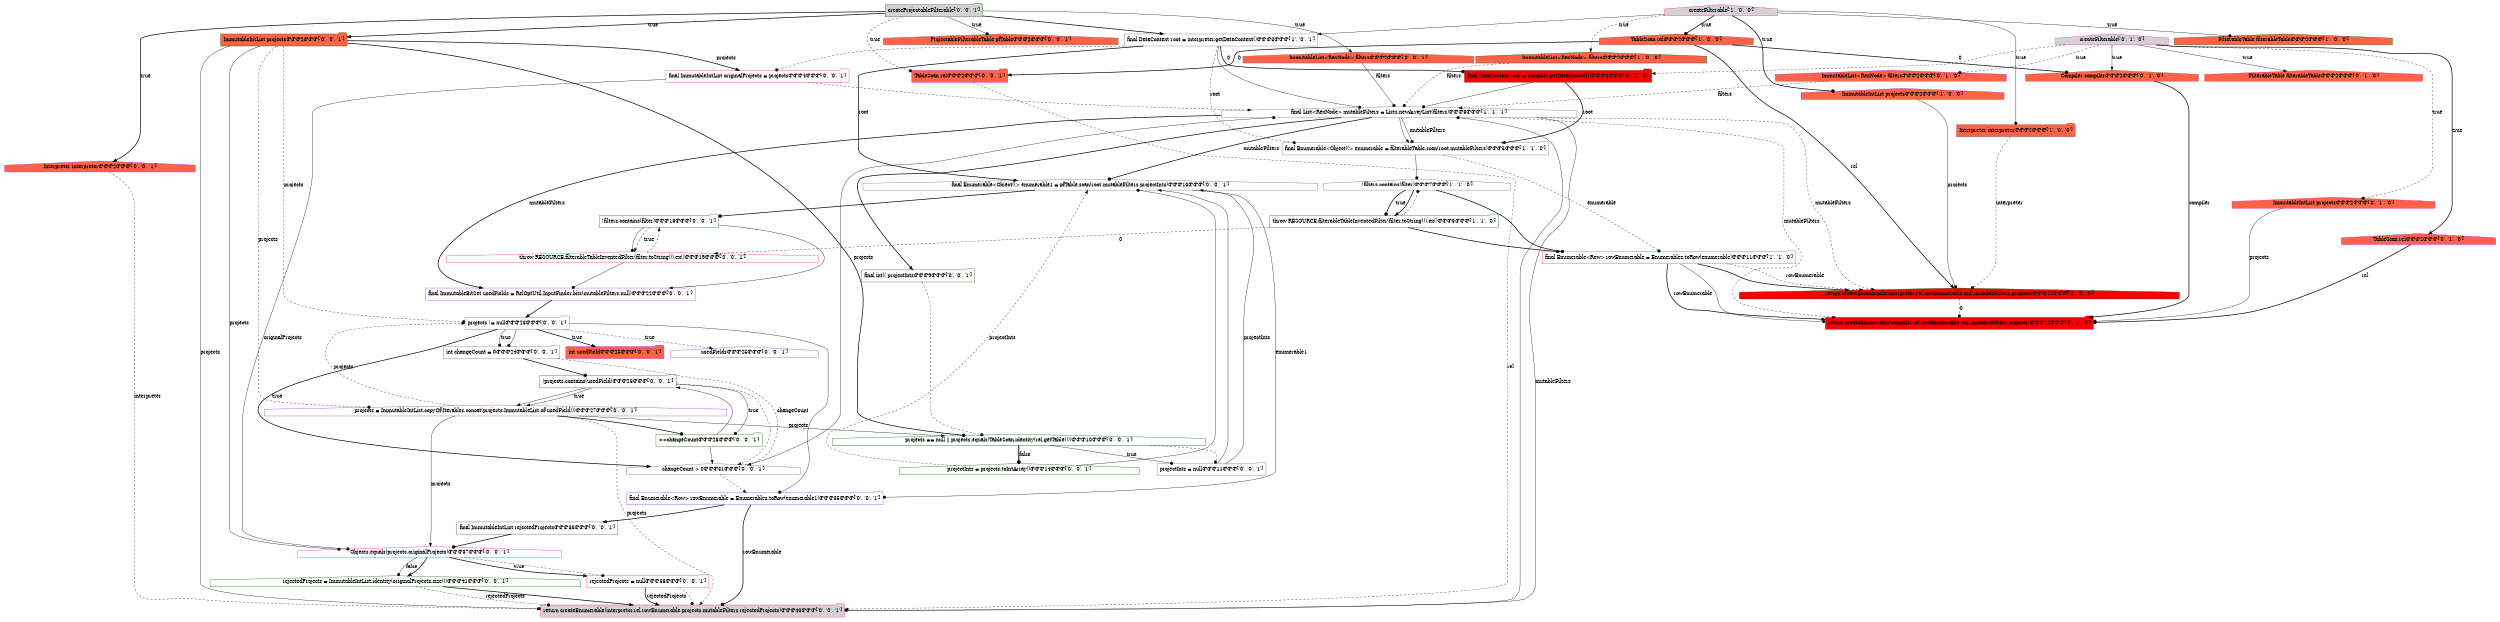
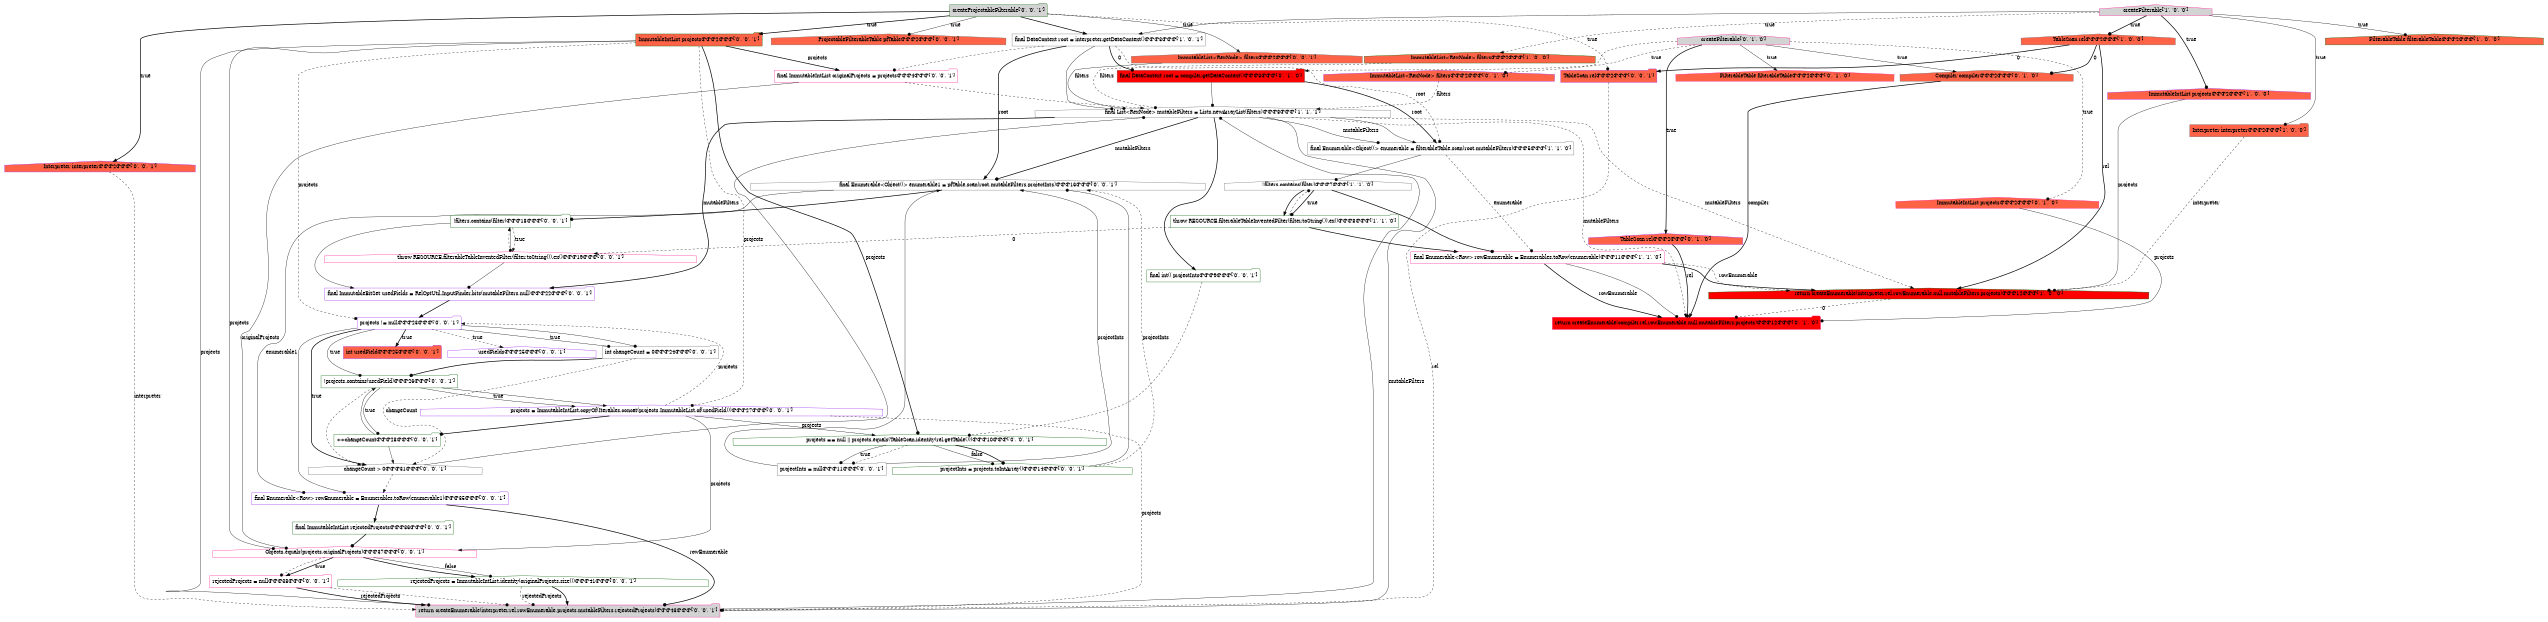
edge "projects != null@@@23@@@['0', '0', '1']" -> "!projects.contains(usedField)@@@26@@@['0', '0', '1']": added, label "true"
